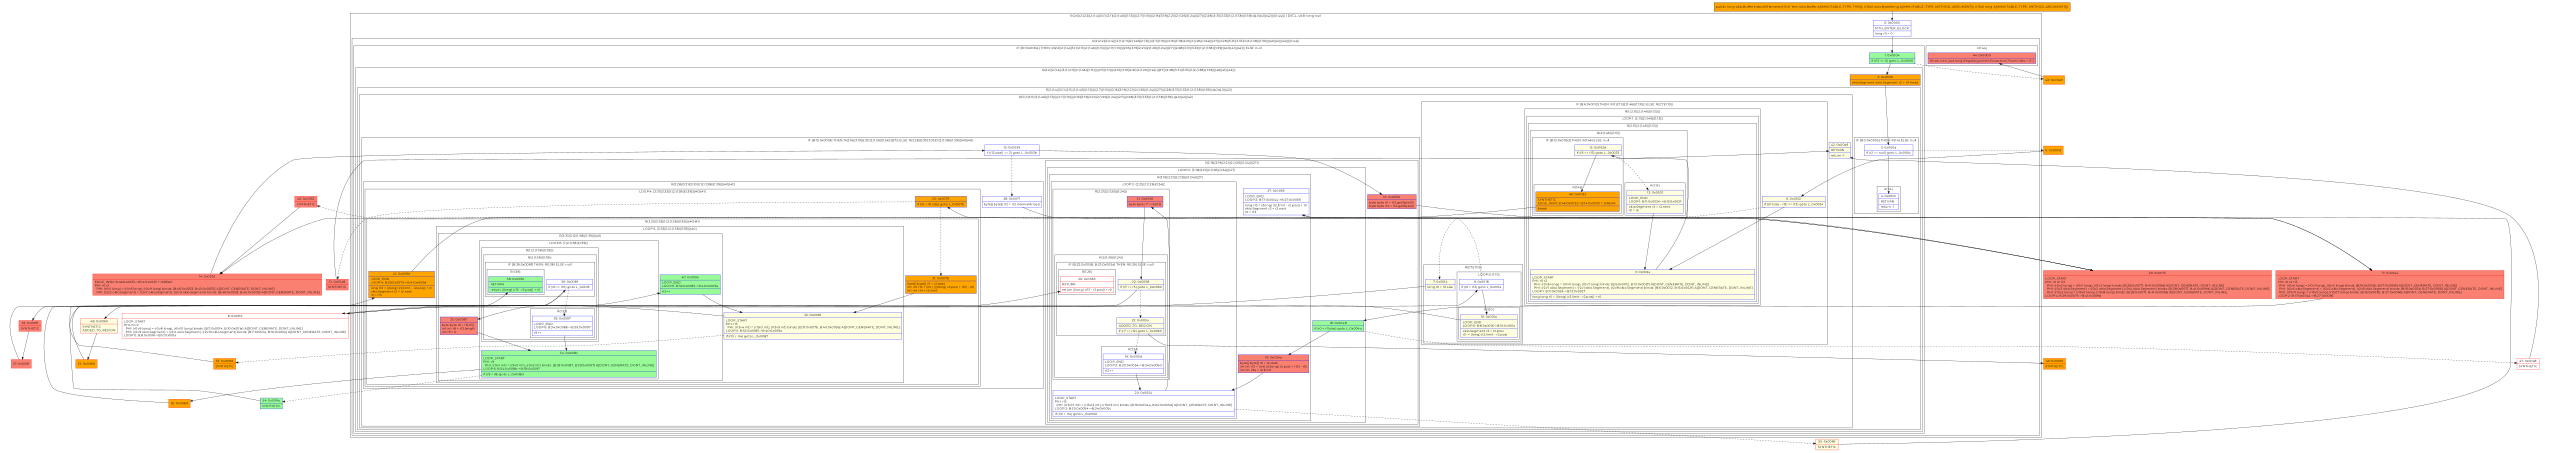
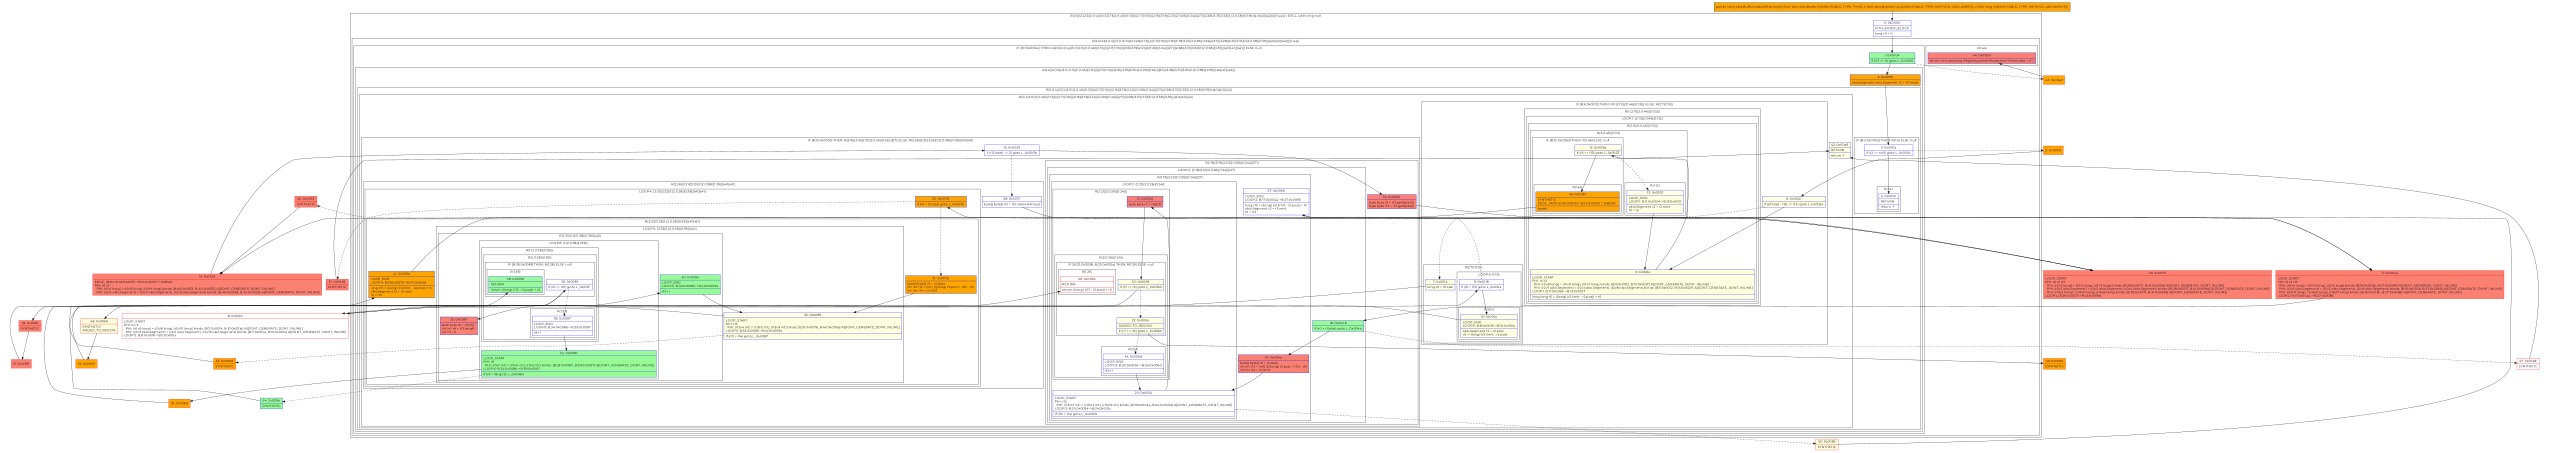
edge "33: 0x0087" -> "34: 0x008b": removed
node "19: 0x004a": text "int int r94 = r2.limit" -> "int int r14 = r2.limit"
